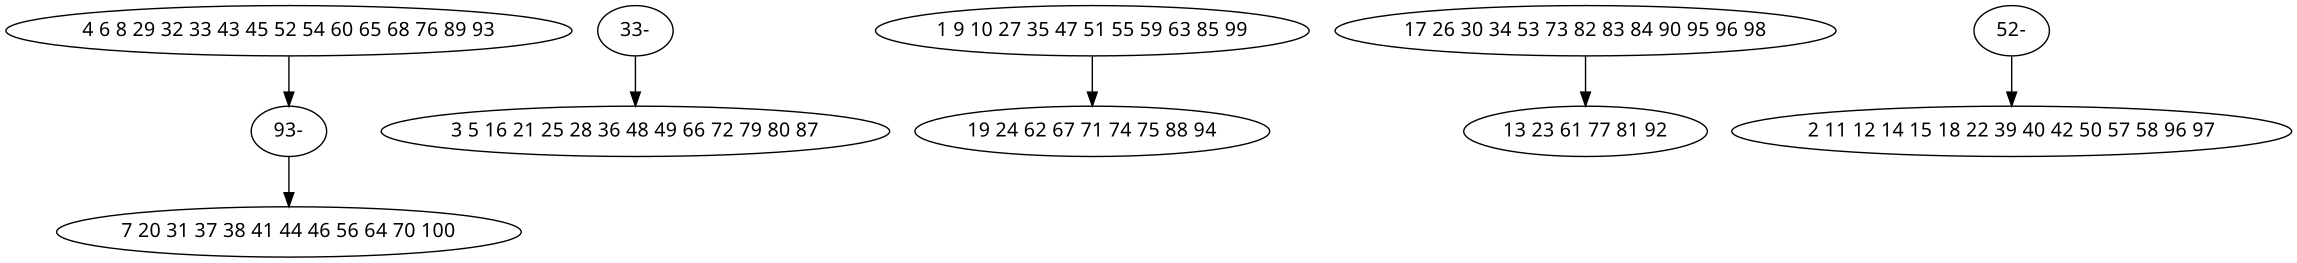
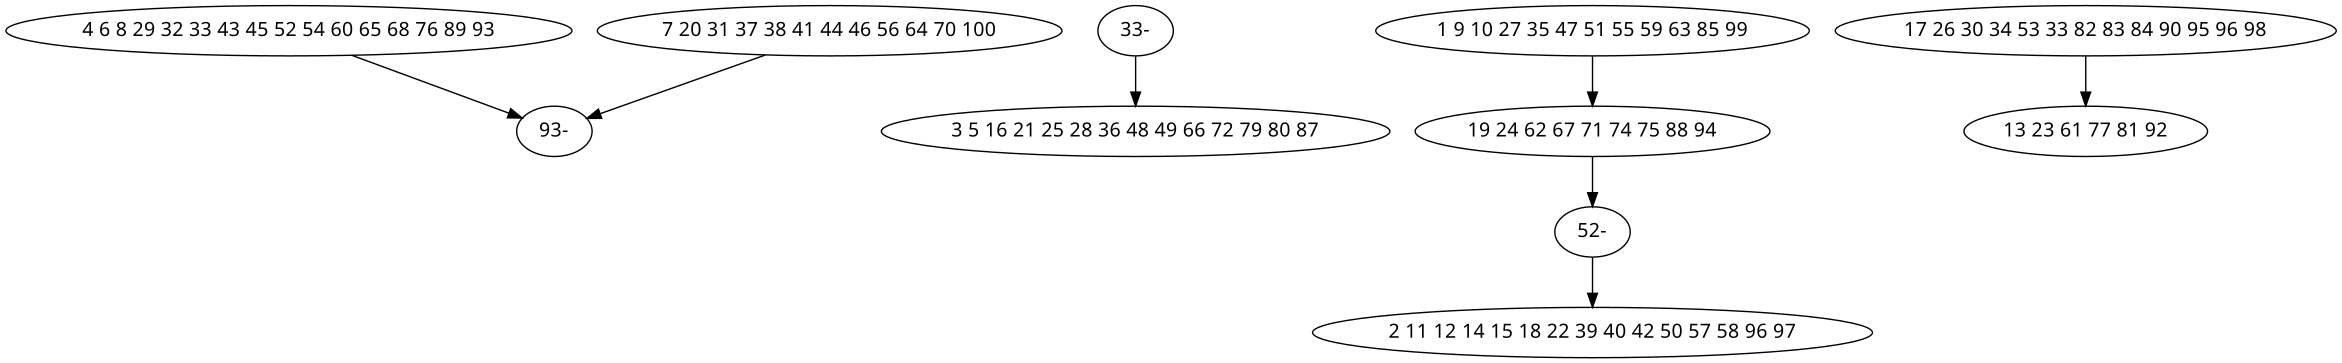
node "17 26 30 34 53 73 82 83 84 90 95 96 98": label "17 26 30 34 53 73 82 83 84 90 95 96 98" -> "17 26 30 34 53 33 82 83 84 90 95 96 98"
edge "93-" -> "7 20 31 37 38 41 44 46 56 64 70 100": reversed
edge "19 24 62 67 71 74 75 88 94" -> "52-": added
